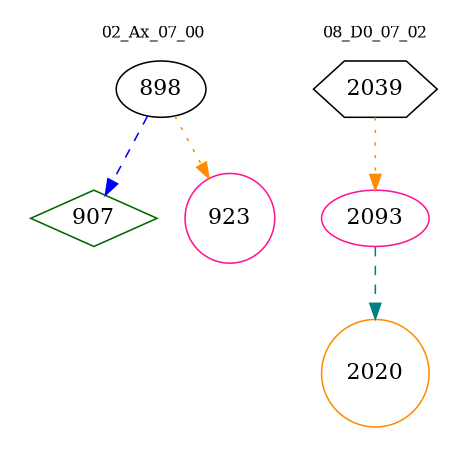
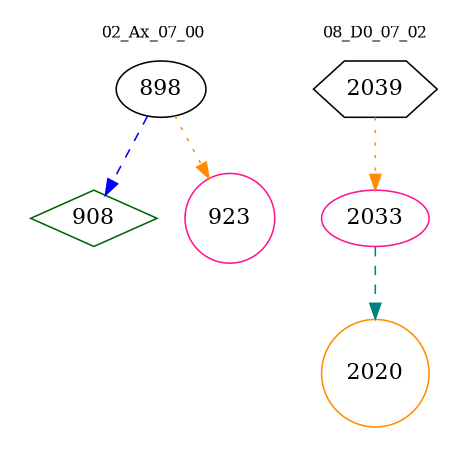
node "907": label "907" -> "908"
node "2093": label "2093" -> "2033"
